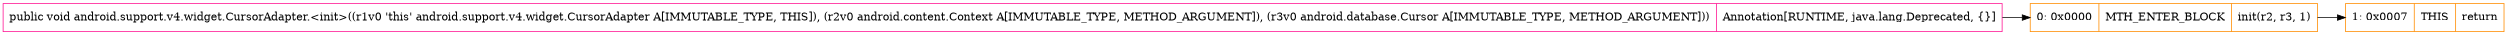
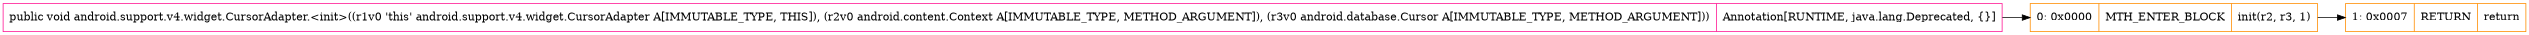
node "1: 0x0007": text "THIS" -> "RETURN"
